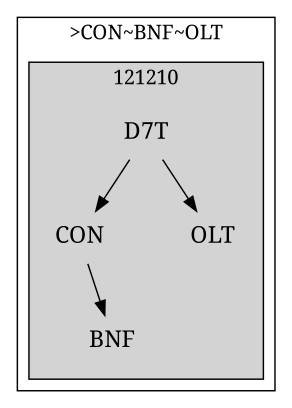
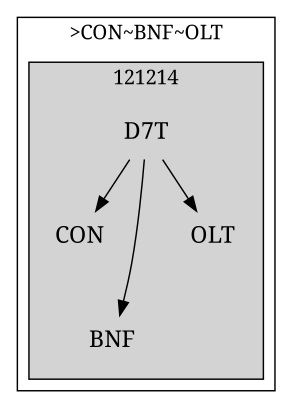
cluster "121210": label "121210" -> "121214"
edge "CON" -> "BNF": now "D7T" -> "BNF"
